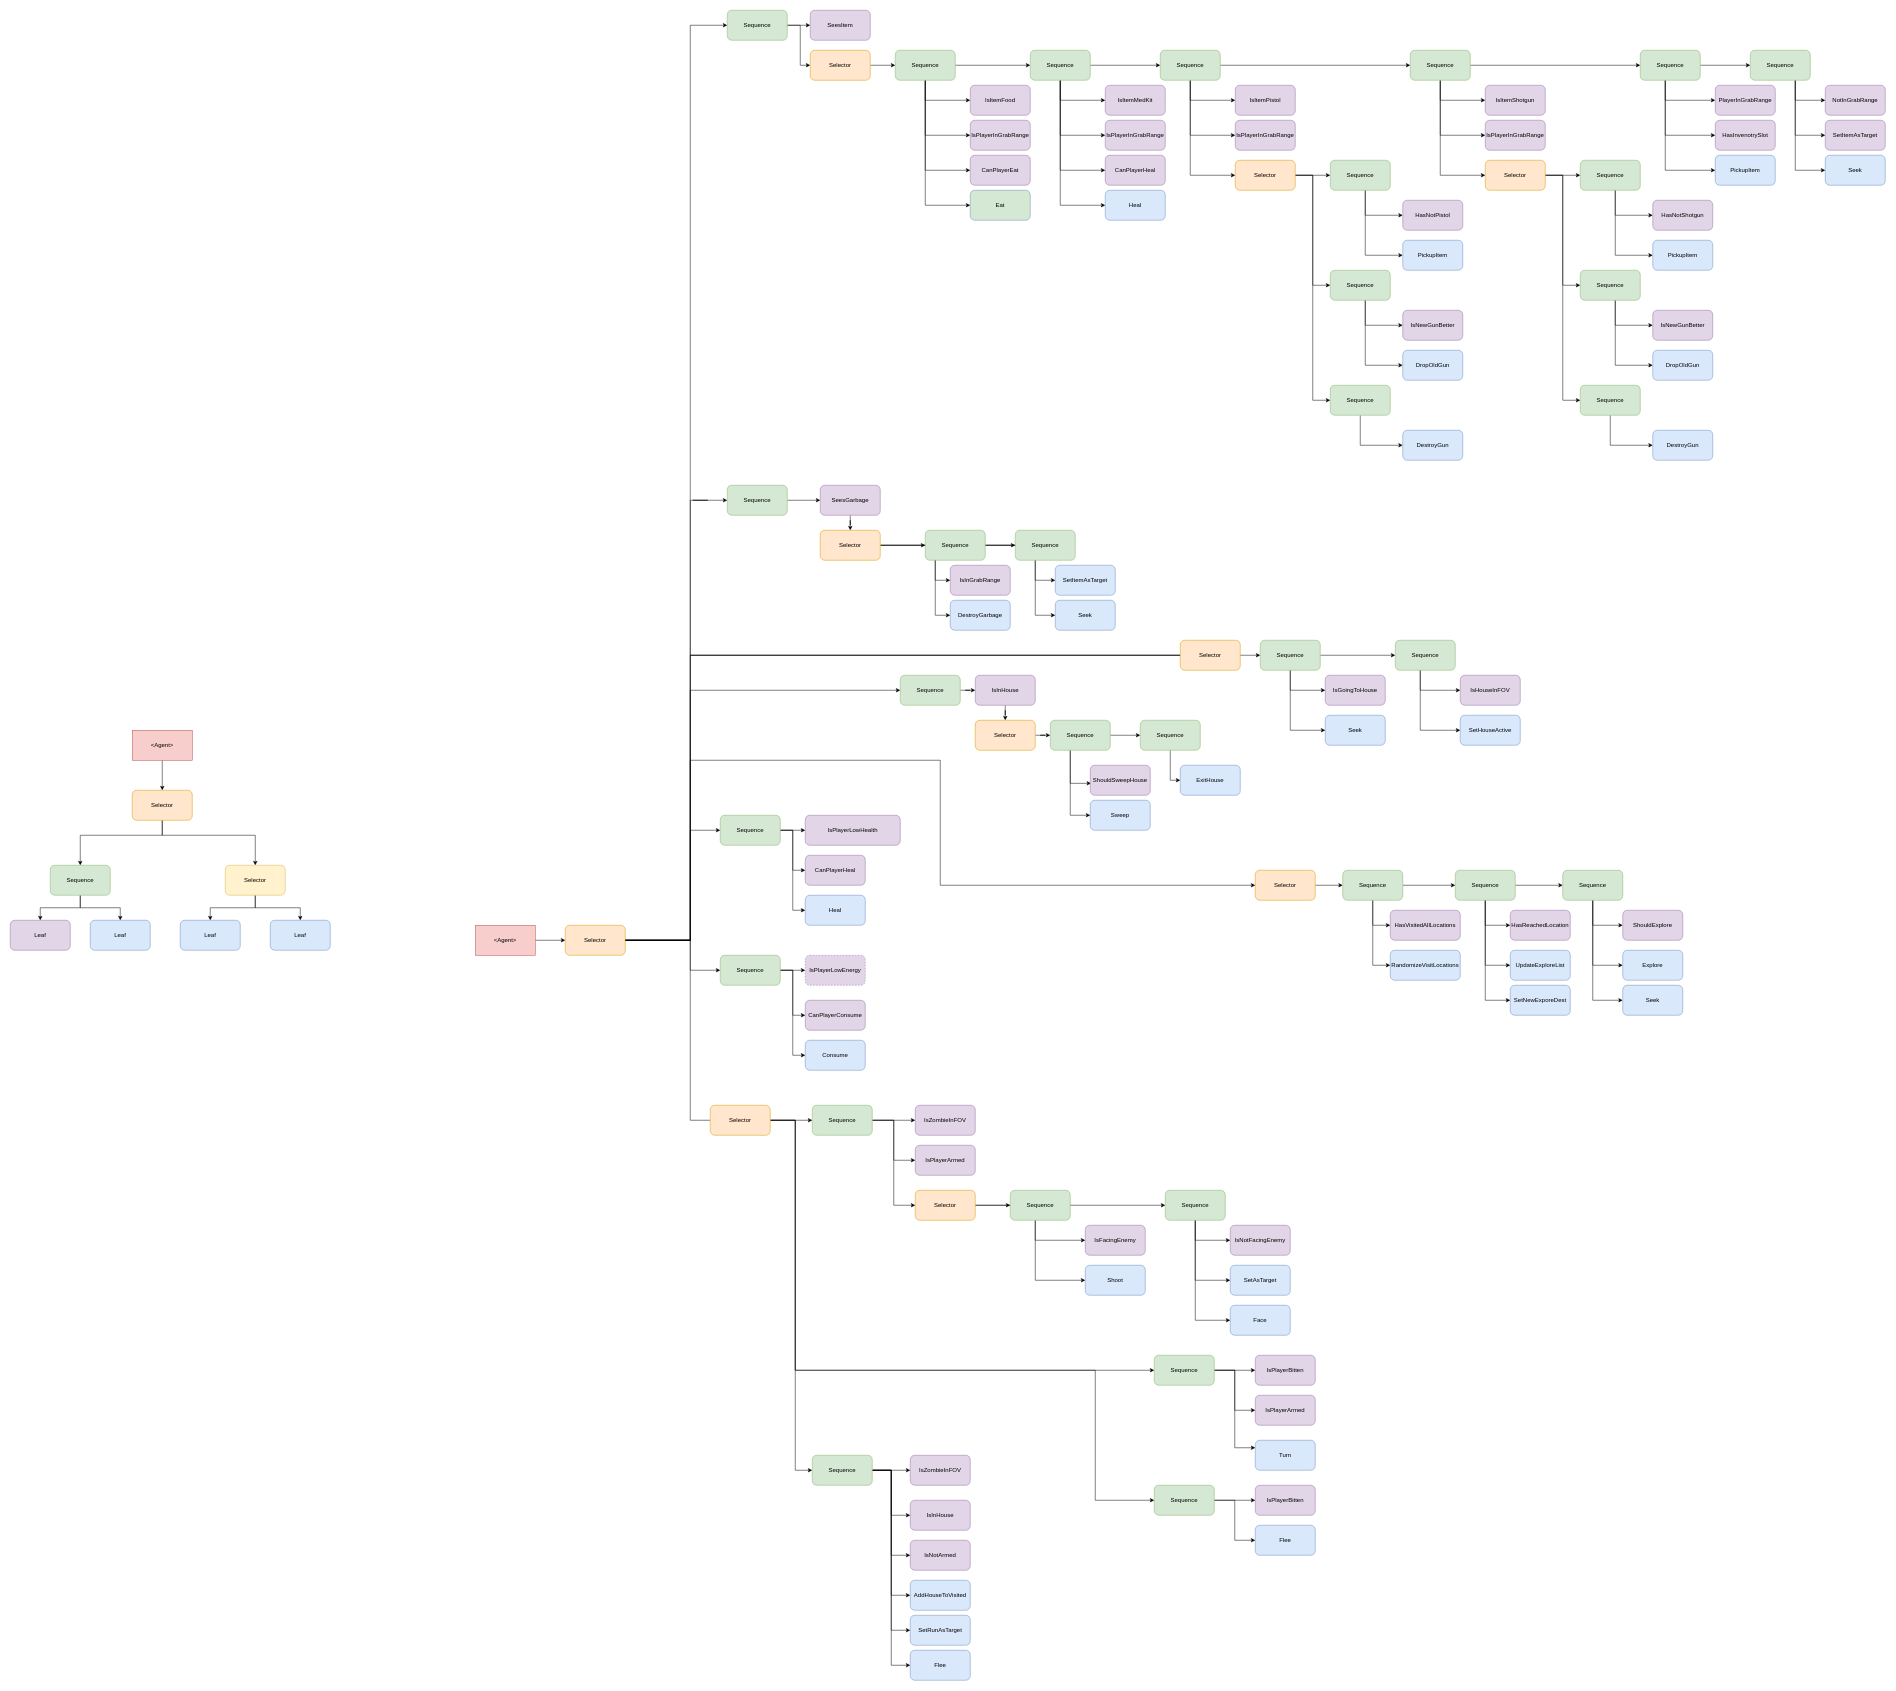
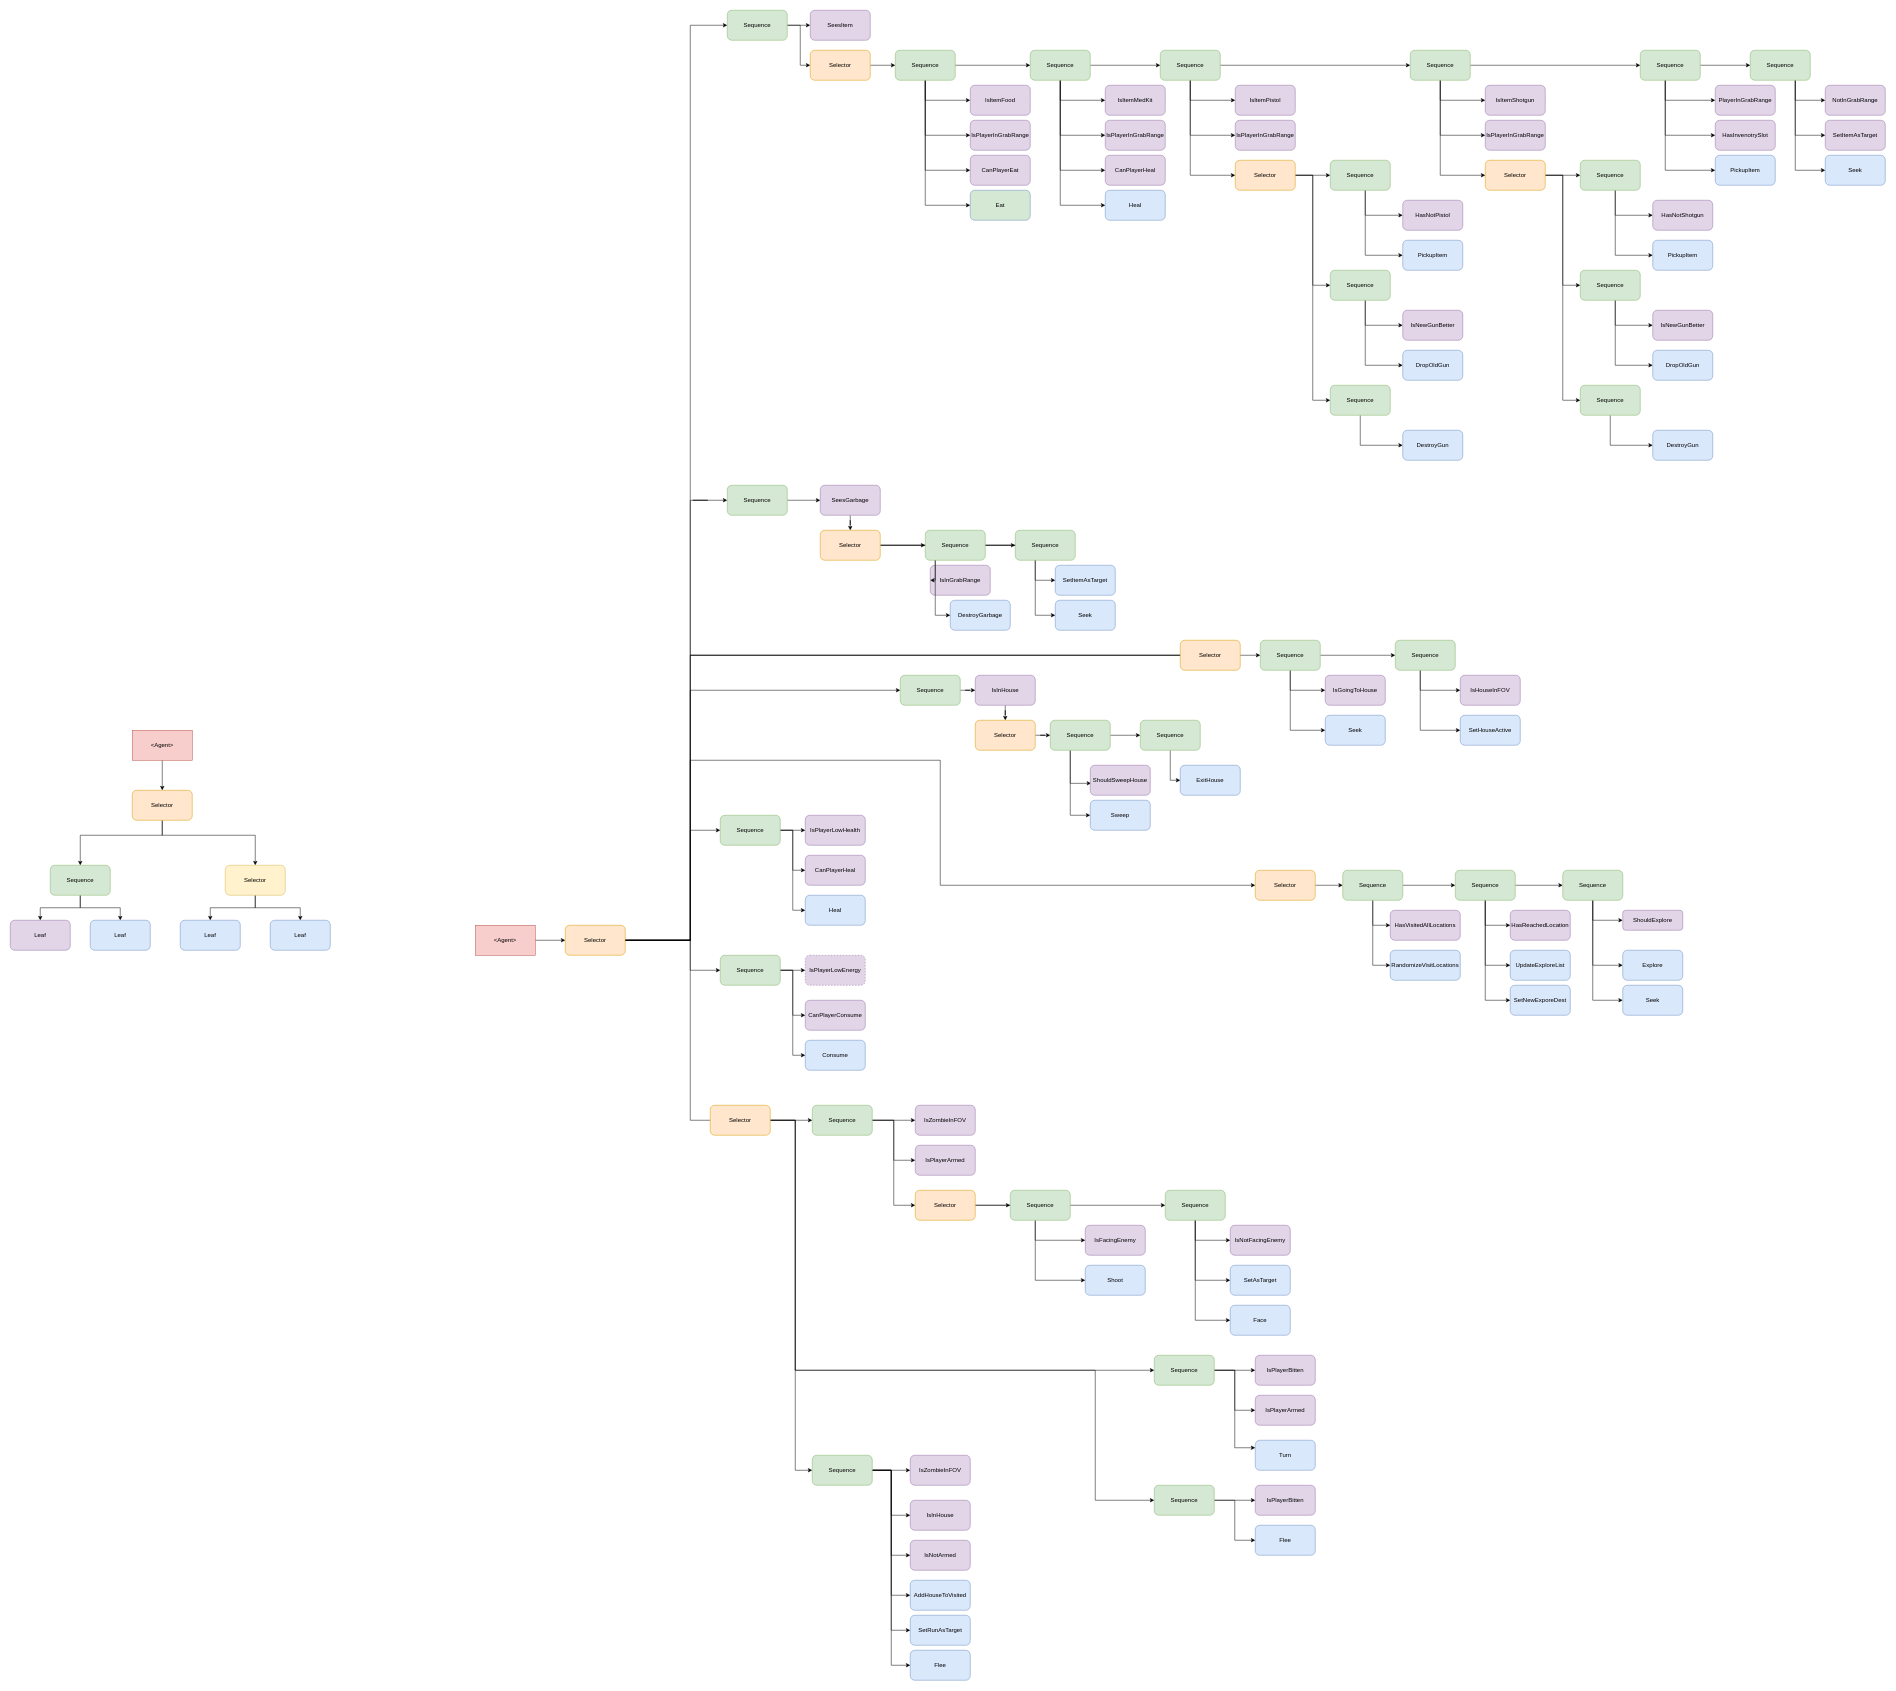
node "IsInGrabRange": moved (980, 580) -> (960, 580)
node "IsPlayerLowHealth": size 95x30 -> 60x30
node "ShouldExplore": size 60x30 -> 60x20
